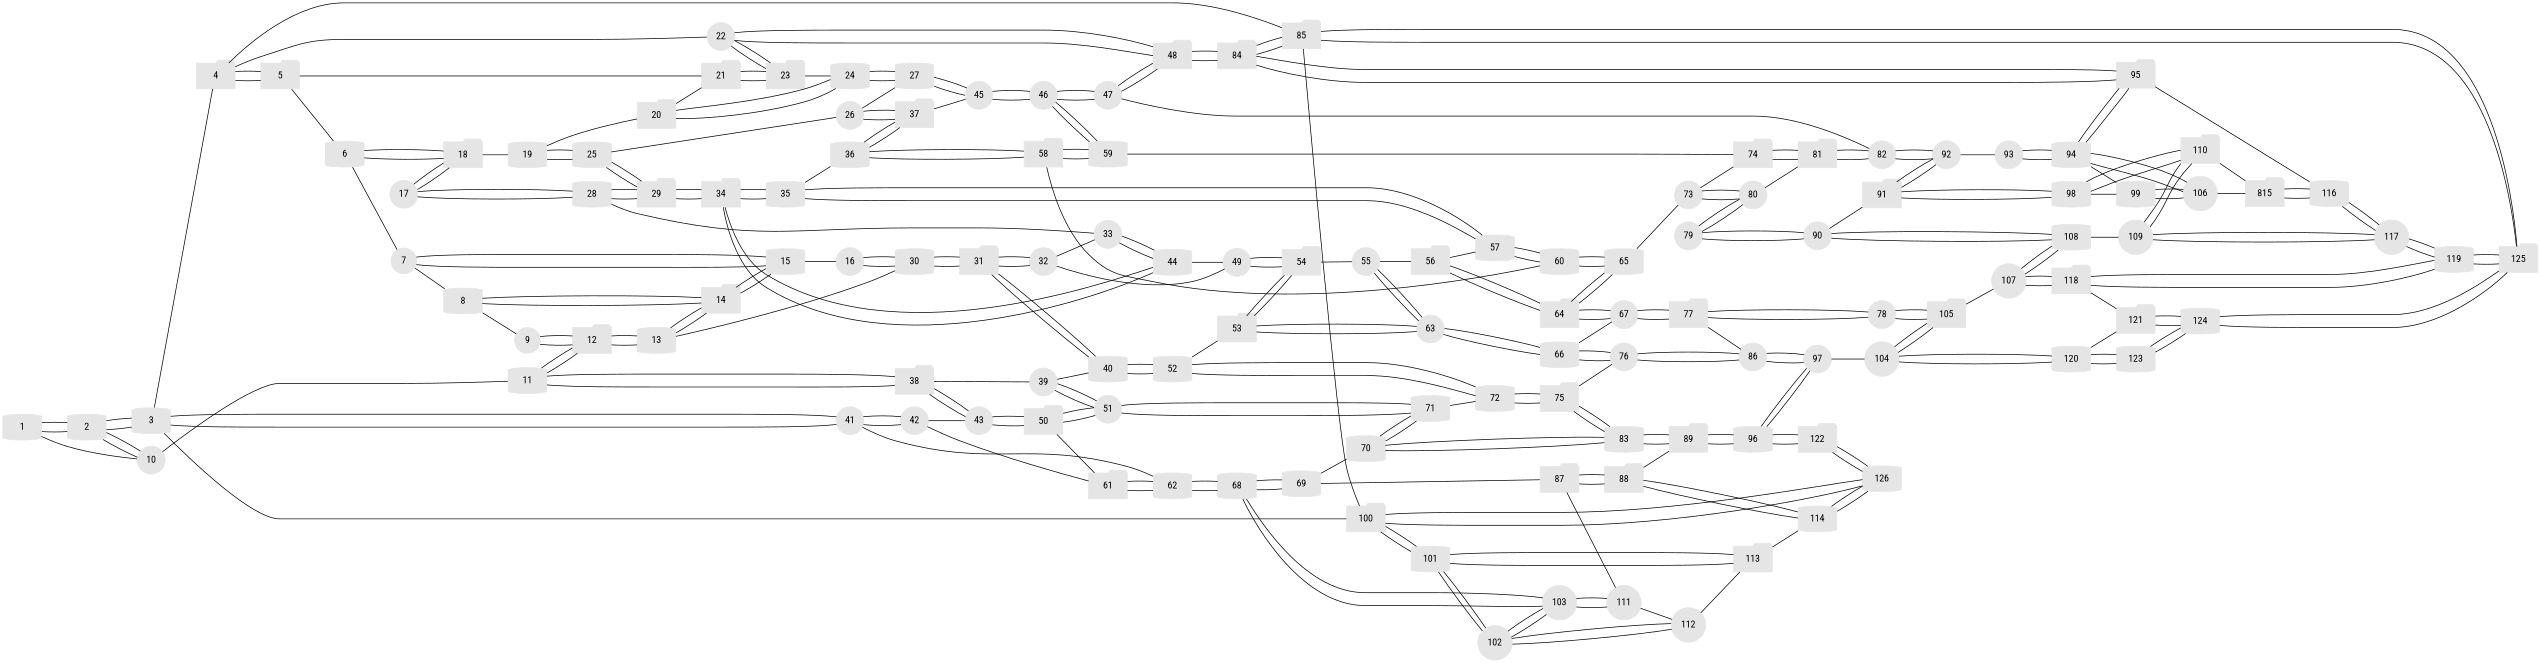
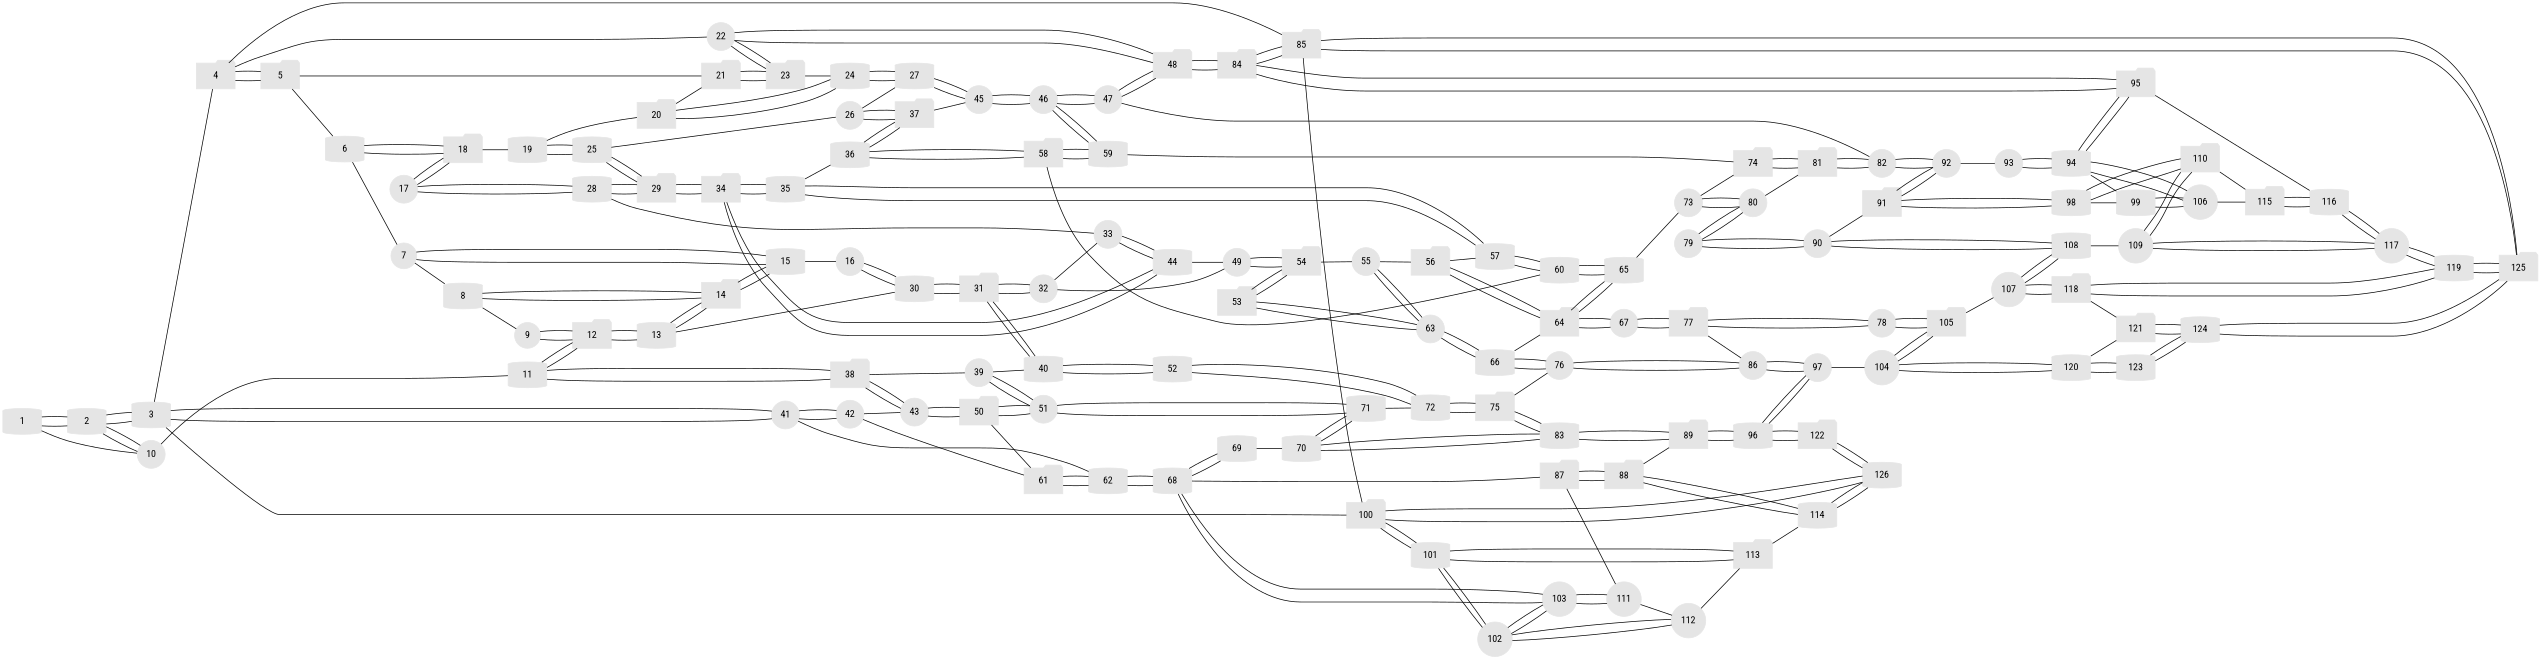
node "815": label "815" -> "115"
edge "67" -- "66": now "64" -- "66"
edge "53" -- "52": removed
edge "87" -- "69": now "87" -- "68"
